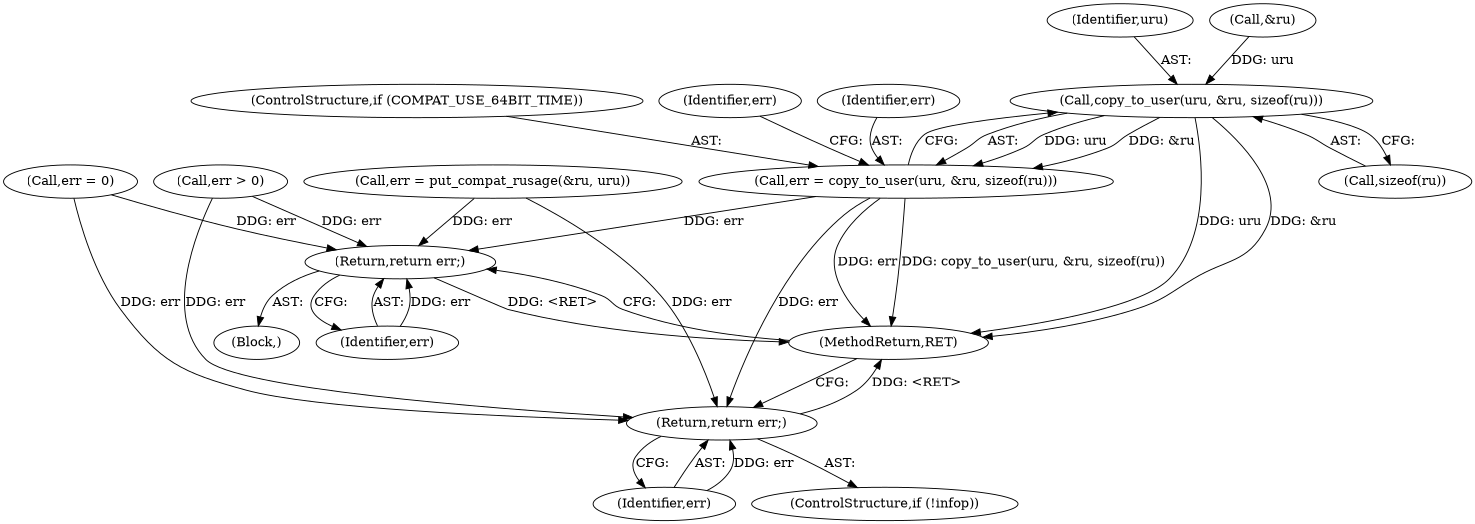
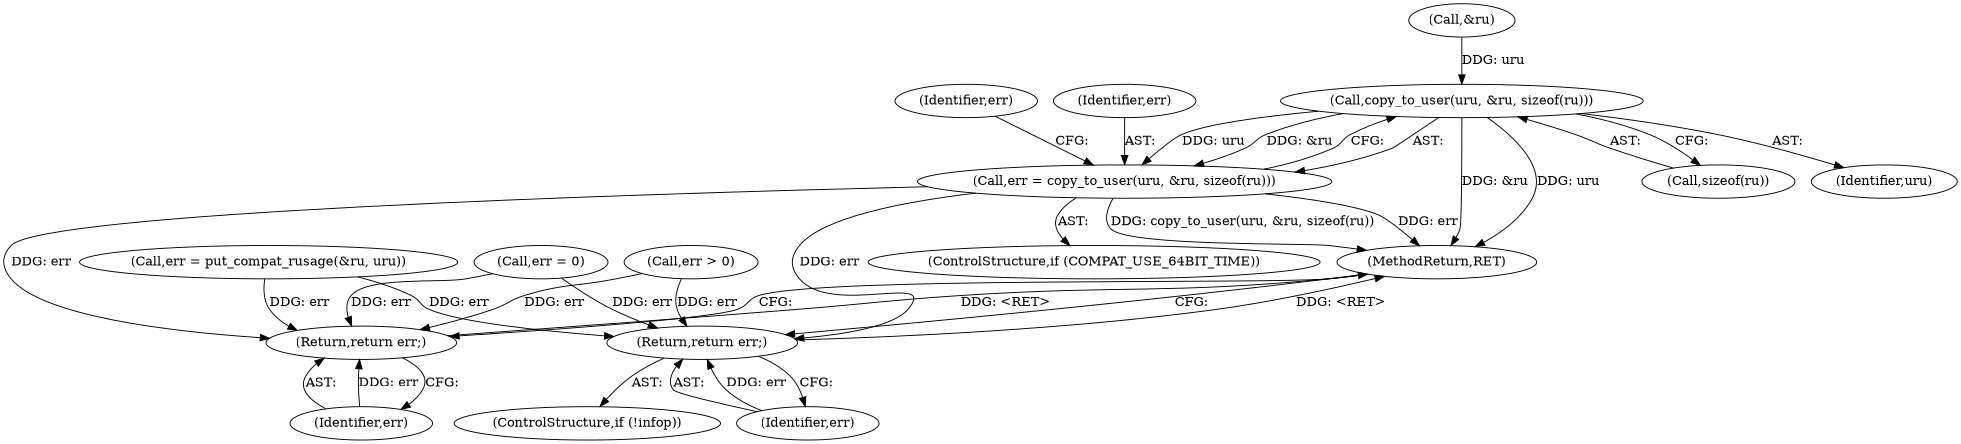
edge "(Identifier,uru)" -> "(Call,copy_to_user(uru, &ru, sizeof(ru)))": reversed
edge "(ControlStructure,if (COMPAT_USE_64BIT_TIME))" -> "(Call,err = copy_to_user(uru, &ru, sizeof(ru)))": reversed
node "(Block,)": removed
